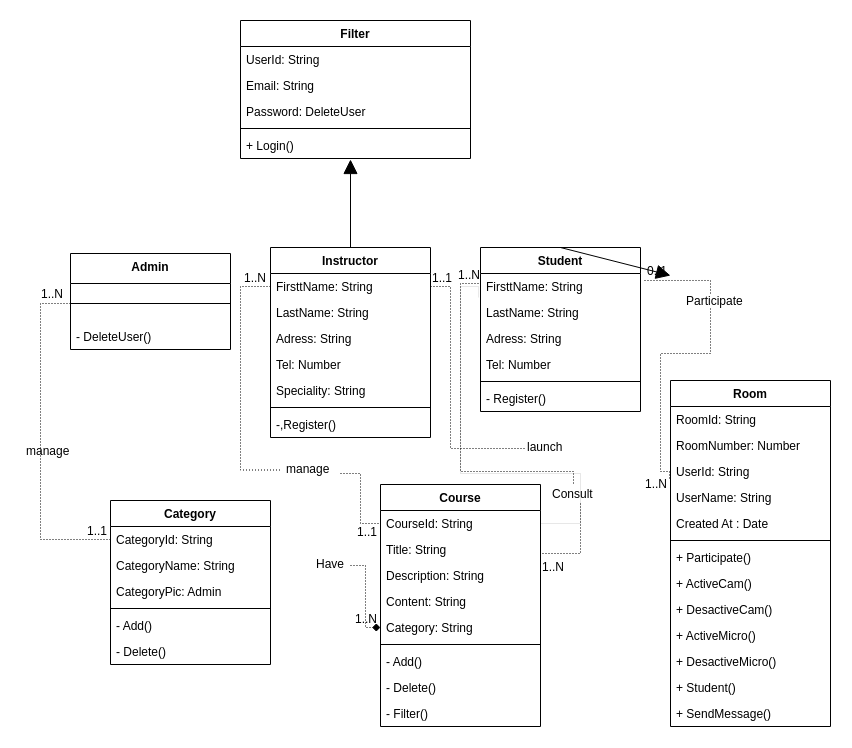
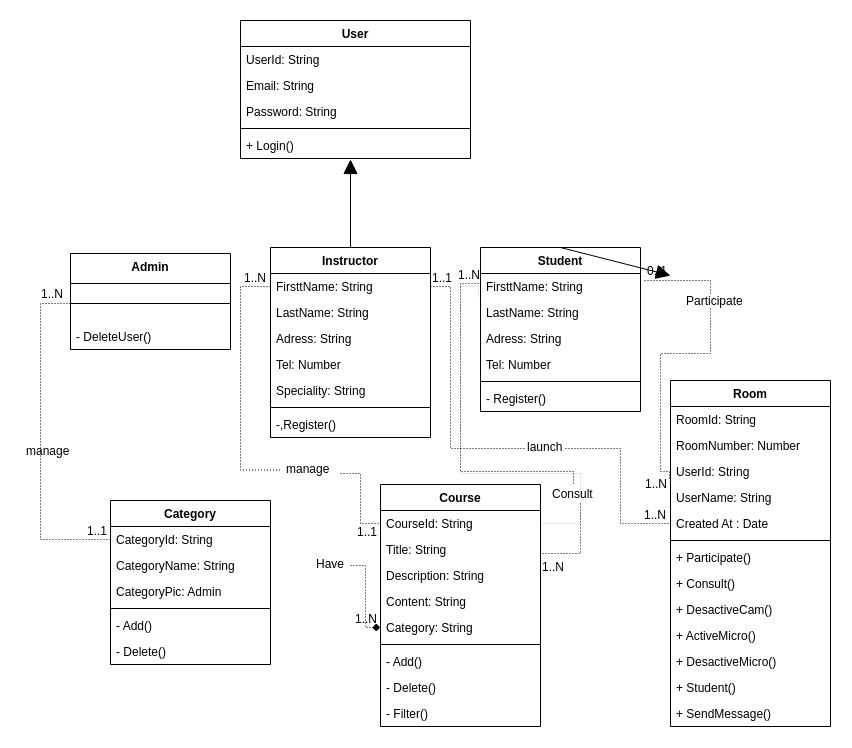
node "Filter": label "Filter" -> "User"
node "Password: DeleteUser": label "Password: DeleteUser" -> "Password: String"
edge "launch" -- "Created At : Date": added, label "1..N"
node "+ ActiveCam()": label "+ ActiveCam()" -> "+ Consult()"
